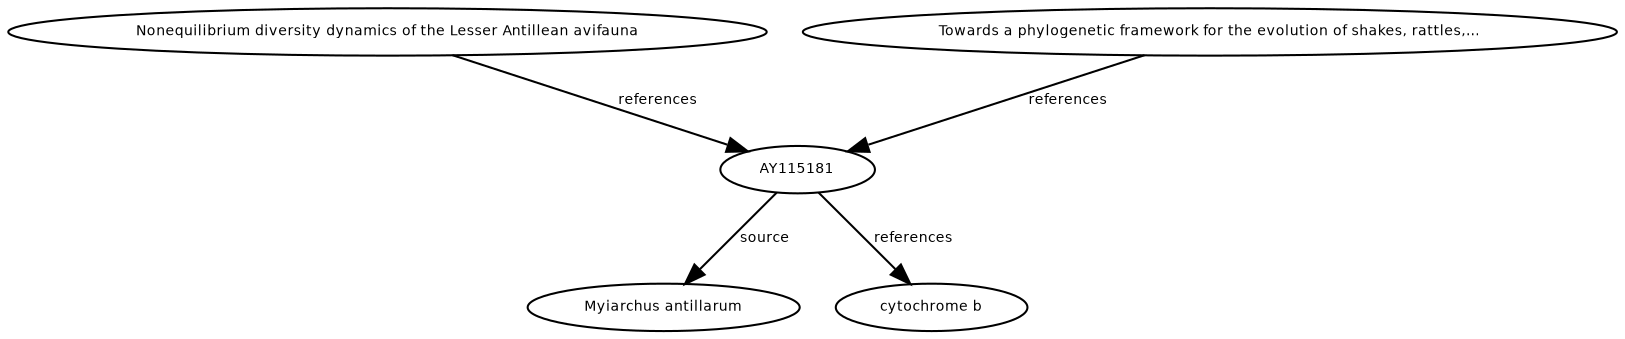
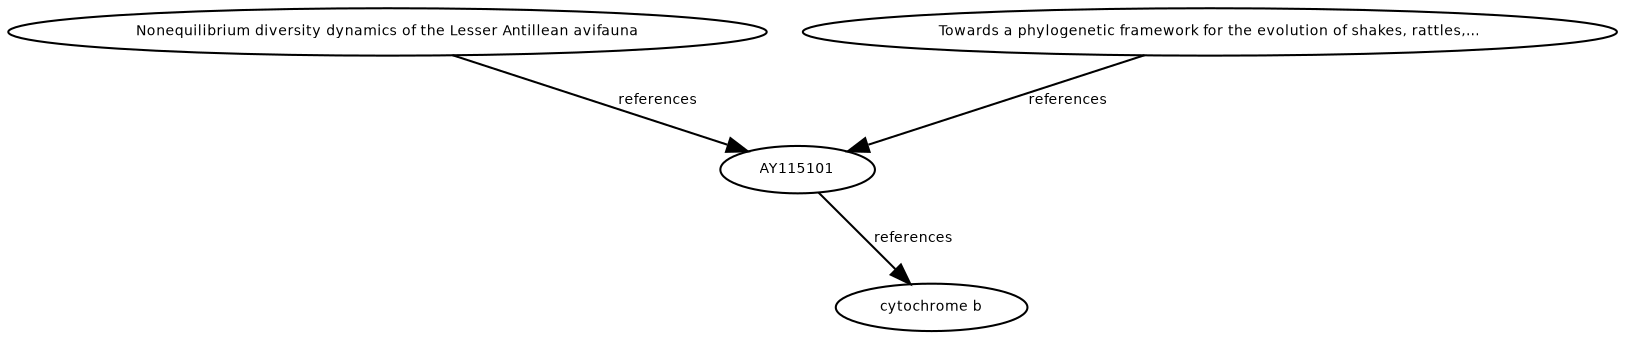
node "AY115181": label "AY115181" -> "AY115101"
node "Myiarchus antillarum": removed
